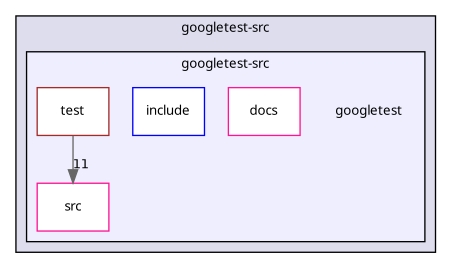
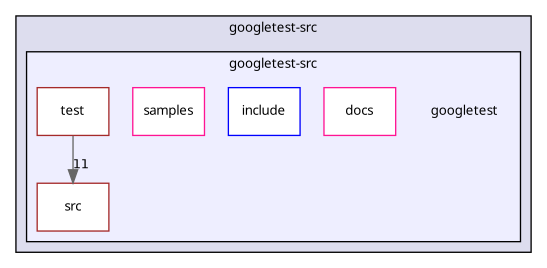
node "samples": added
node "src": color deeppink -> brown
